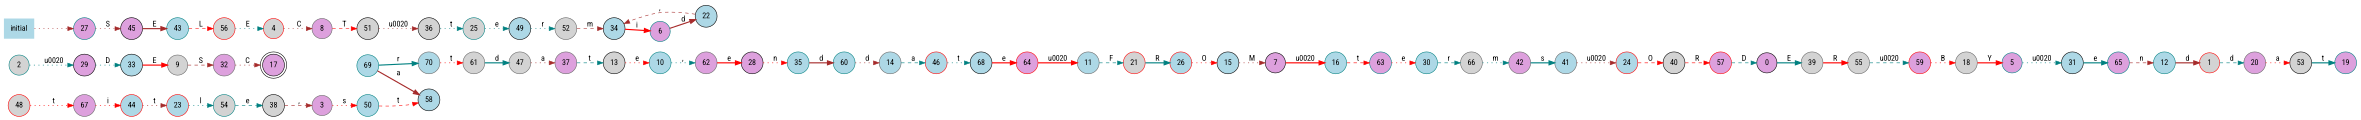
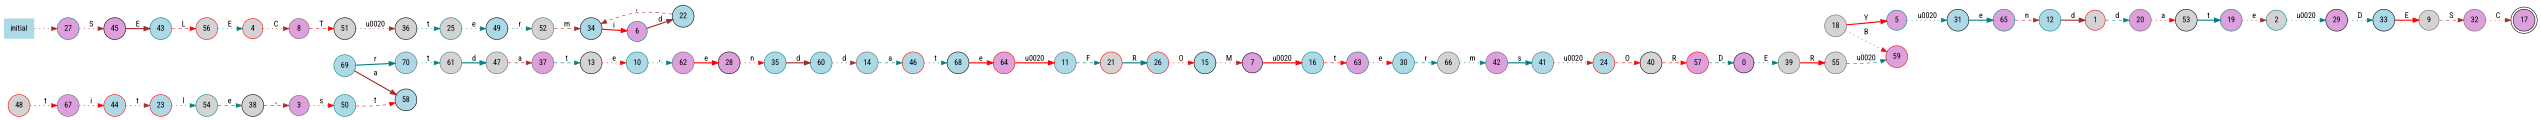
edge "19" -> "2": added, label "e"
edge "70" -> "61": color red -> teal
edge "47" -> "37": style dotted -> dashed
edge "0" -> "39": style bold -> dotted
edge "59" -> "18": reversed
